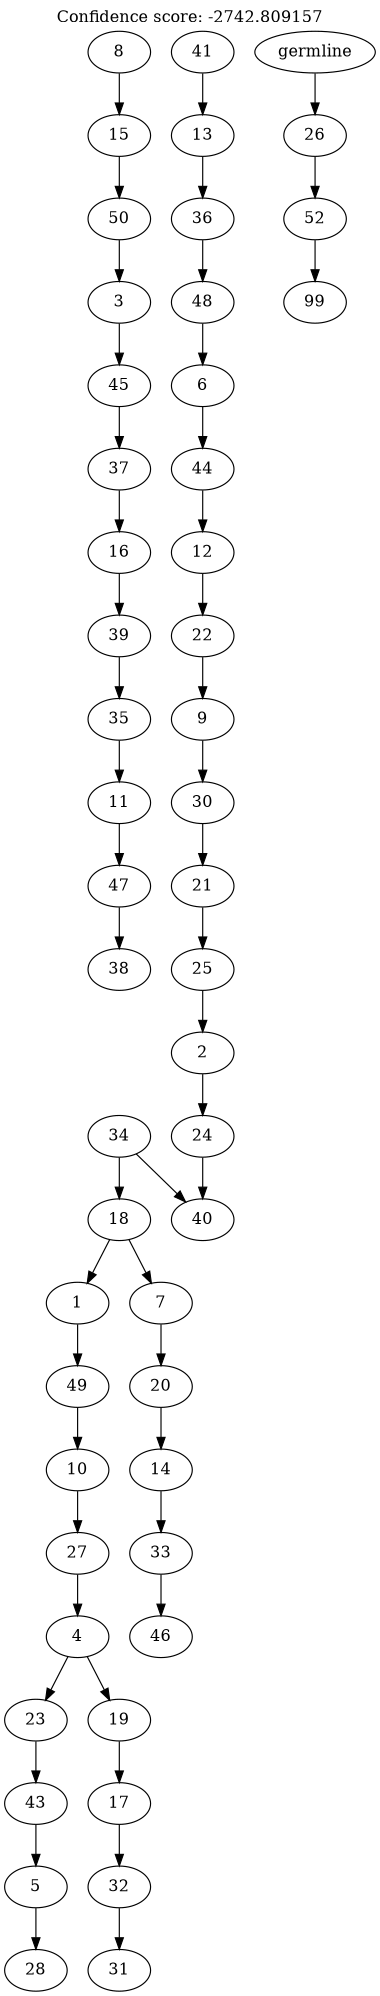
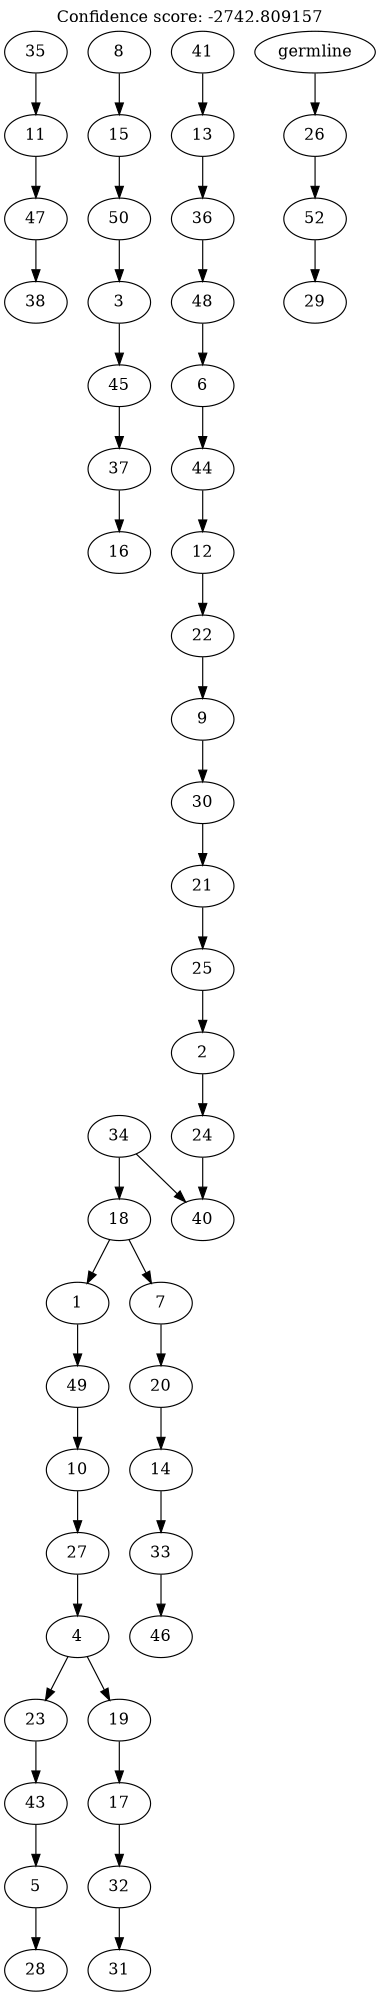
node "99": label "99" -> "29"
node "39": removed
